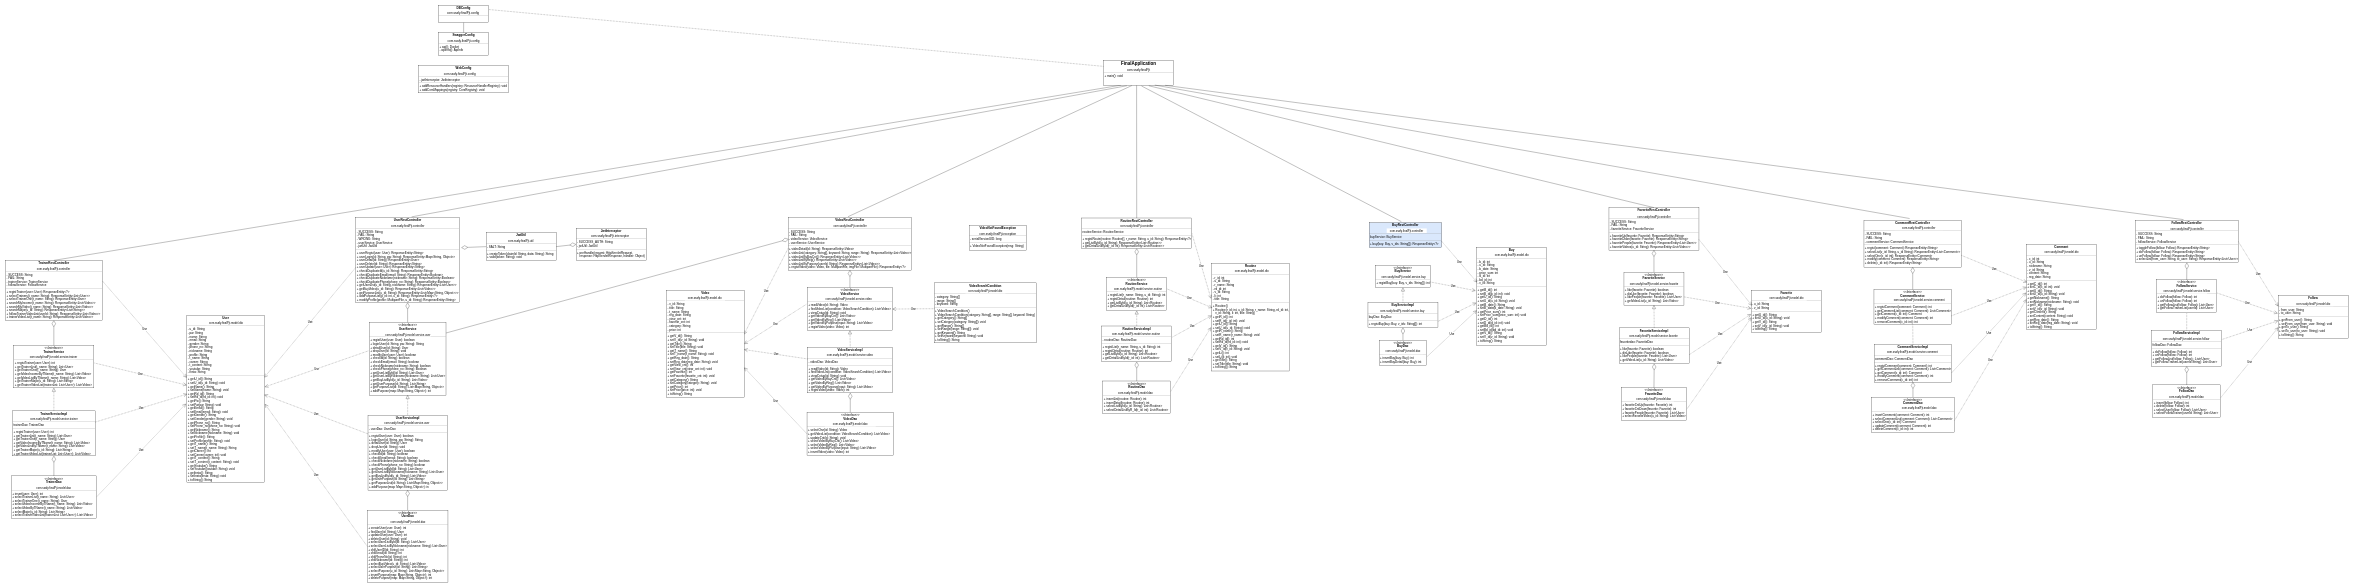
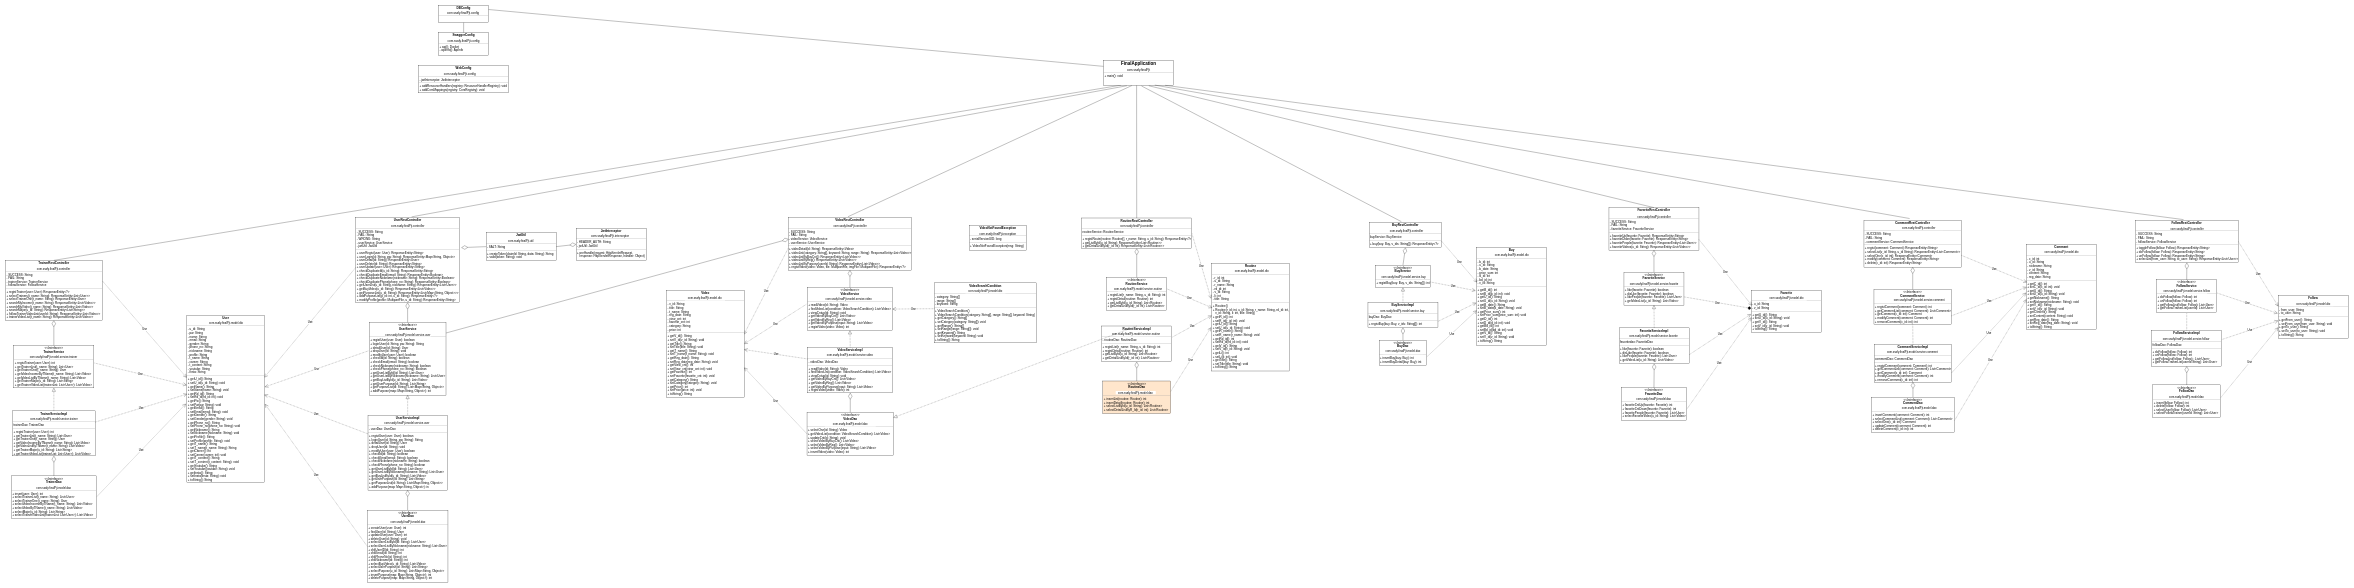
edge "DBConfig" -- "FinalApplication + main(): void": style dashed -> solid
node "BuyRestController buyService: BuyService + buy(buy: Buy, v_ids: String[]): ResponseEntity<?>": fillcolor #dae8fc -> #ffffff
node "JwtInterceptor - SUCCESS_AUTH: String - jwtUtil: JwtUtil + preHandle(request: HttpServletRequest, response: HttpServletResponse, handler: Object)": label "JwtInterceptor - SUCCESS_AUTH: String - jwtUtil: JwtUtil + preHandle(request: HttpServletRequest, response: HttpServletResponse, handler: Object)" -> "JwtInterceptor - HEADER_AUTH: String - jwtUtil: JwtUtil + preHandle(request: HttpServletRequest, response: HttpServletResponse, handler: Object)"
edge "<<Interface>> BuyService + registBuy(buy: Buy, v_ids: String[]): int" -> "BuyRestController buyService: BuyService + buy(buy: Buy, v_ids: String[]): ResponseEntity<?>": added
edge "<<Interface>> FavoriteService + like(favorite: Favorite): boolean + disLike(favorite: Favorite): boolean + likePeople(favorite: Favorite): List<User> + getVideoList(u_id: String): List<Video>" -> "Favorite - u_id: String - v_id: String + getU_id(): String + setU_id(u_id: String): void + getV_id(): String + setV_id(v_id: String): void + toString(): String": arrowhead open -> diamond
edge "RoutineServiceImpl - routineDao: RoutineDao + registList(r_name: String, u_id: String): int + registDetail(routine: Routine): int + getListById(u_id: String): List<Routine> + getDetailListById(r_id: int): List<Routine>" -> "<<Interface>> RoutineService + registList(r_name: String, u_id: String): int + registDetail(routine: Routine): int + getListById(u_id: String): List<Routine> + getDetailListById(r_id: int): List<Routine>": now "RoutineServiceImpl - routineDao: RoutineDao + registList(r_name: String, u_id: String): int + registDetail(routine: Routine): int + getListById(u_id: String): List<Routine> + getDetailListById(r_id: int): List<Routine>" -> "<<Interface>> VideoDao + selectOne(id: String): Video + getVideoList(condition: VideoSearchCondition): List<Video> + updateCnt(id: String): void + selectVideoByBuyCnt(): List<Video> + selectVideoByReg(): List<Video> + selectVideoByPurpose(input: String): List<Video> + insertVideo(video: Video): int"
node "<<Interface>> RoutineDao + insertList(routine: Routine): int + insertDetail(routine: Routine): int + selectListById(u_id: String): List<Routine> + selectDetailListByR_Id(r_id: int): List<Routine>": fillcolor #ffffff -> #ffe6cc
